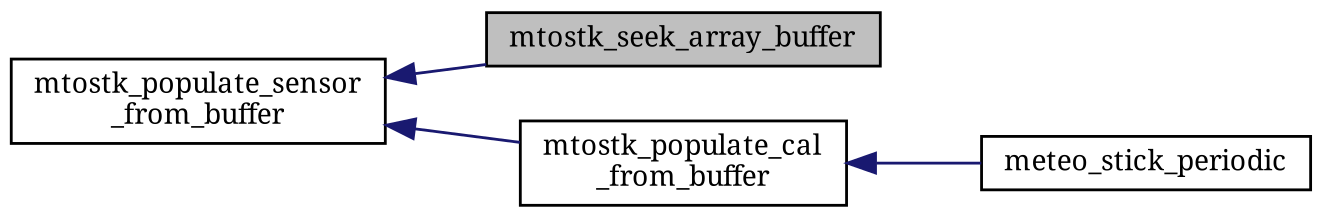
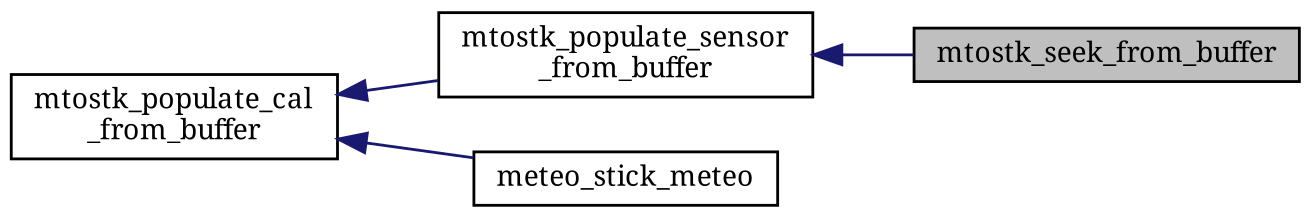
node "mtostk_seek_array_buffer": label "mtostk_seek_array_buffer" -> "mtostk_seek_from_buffer"
edge "mtostk_populate_cal _from_buffer" -> "mtostk_populate_sensor _from_buffer": reversed
node "meteo_stick_periodic": label "meteo_stick_periodic" -> "meteo_stick_meteo"
